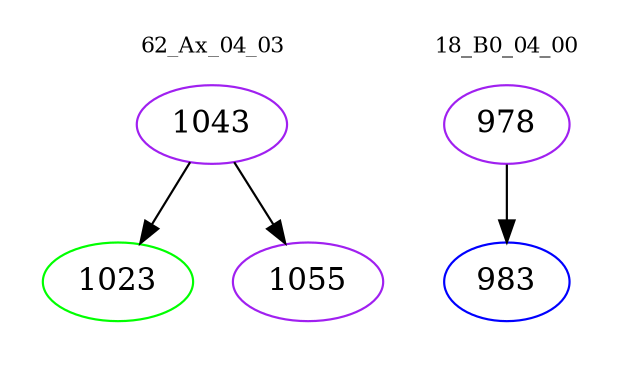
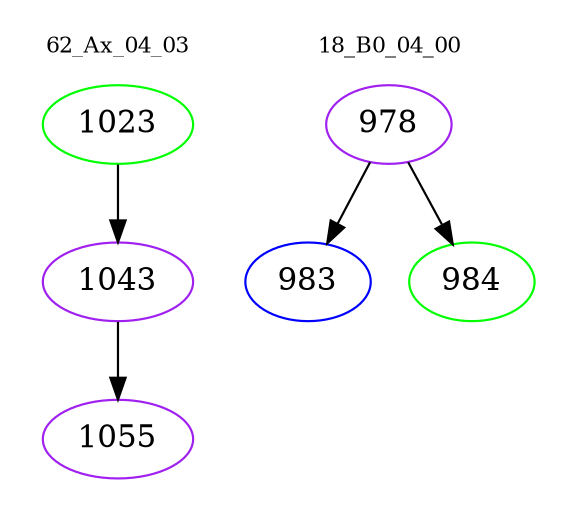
edge "1043" -> "1023": reversed
node "984": added
